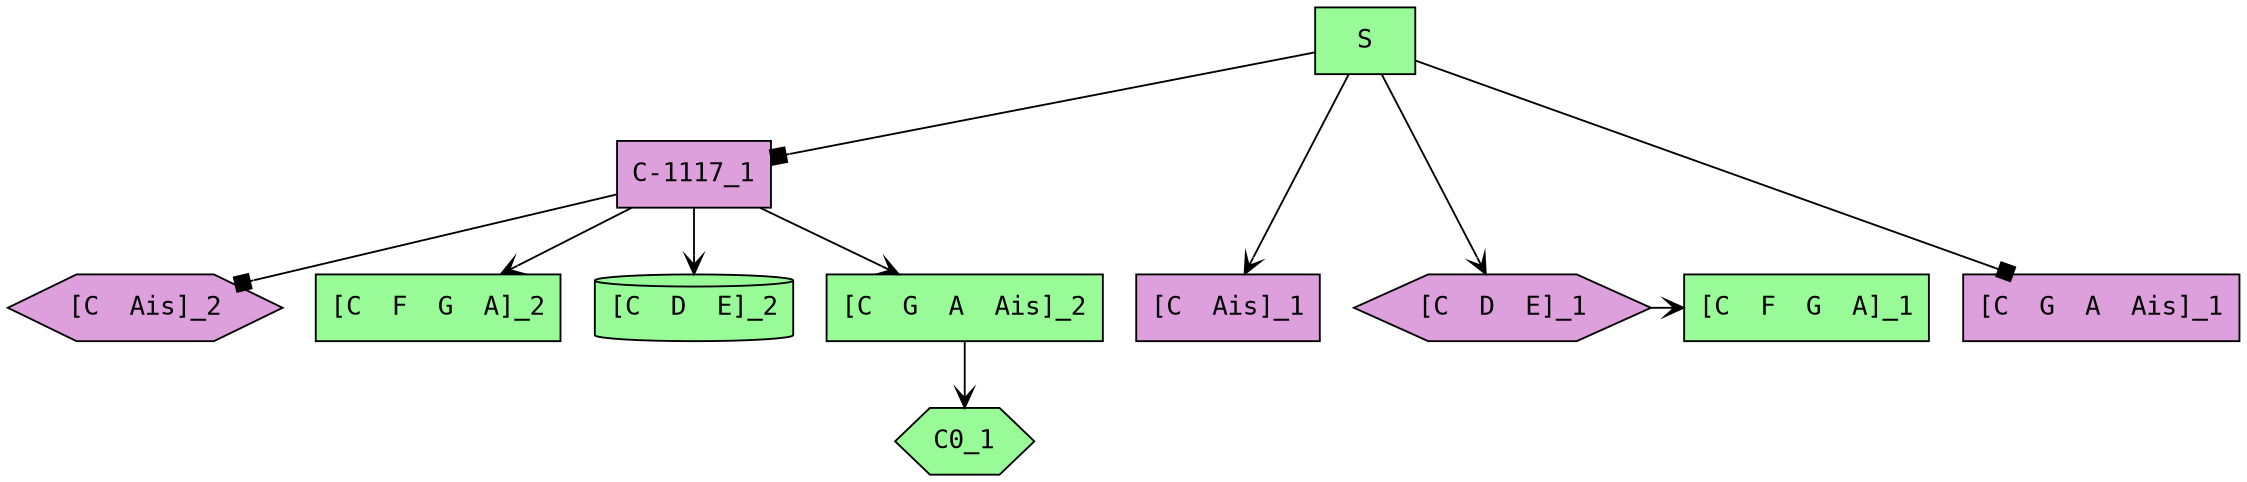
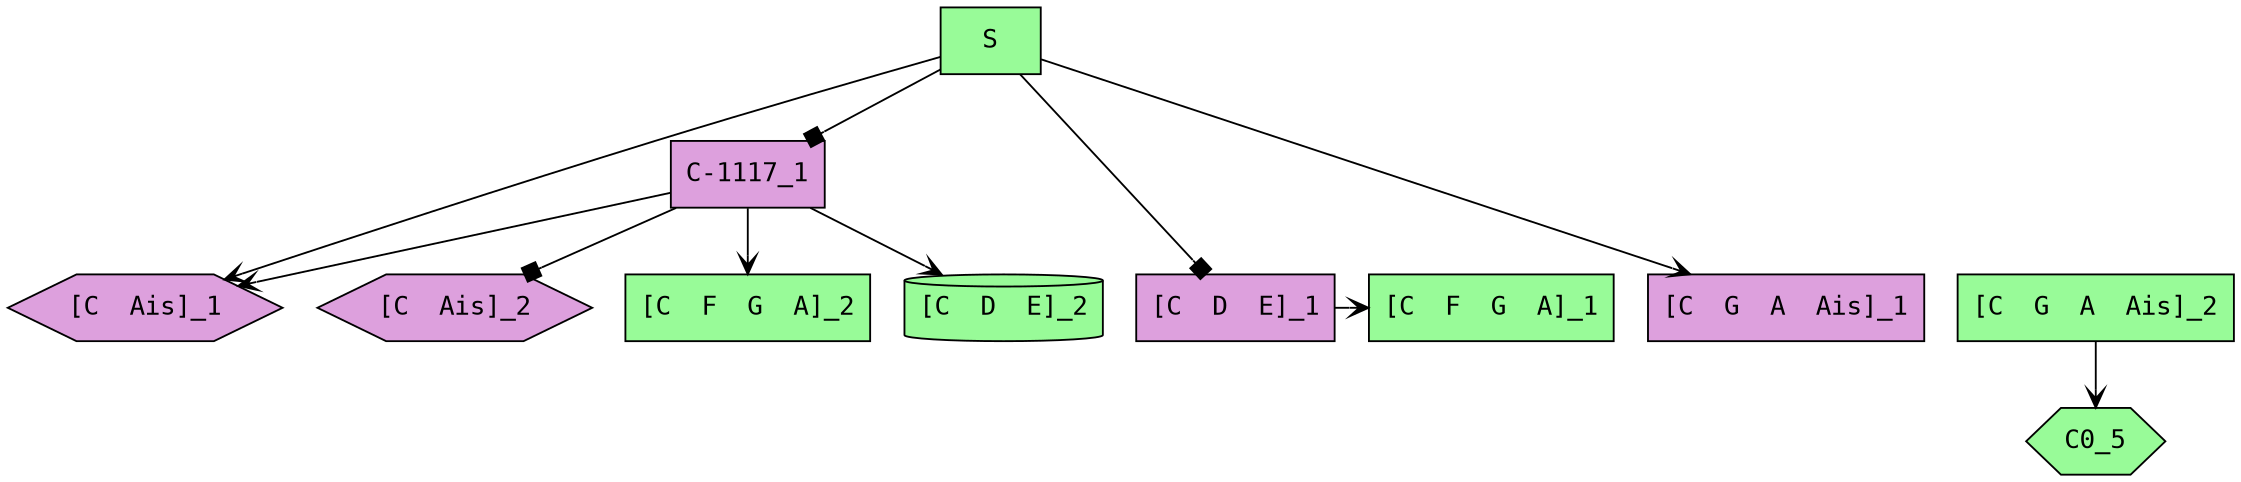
edge "S" -> "[C  G  A  Ais]_1": arrowhead box -> vee
edge "S" -> "[C  D  E]_1": arrowhead vee -> box
edge "C-1117_1" -> "[C  G  A  Ais]_2": now "C-1117_1" -> "[C  Ais]_1"
node "[C  Ais]_1": shape box -> hexagon
node "[C  D  E]_1": shape hexagon -> box
node "C0_1": label "C0_1" -> "C0_5"
